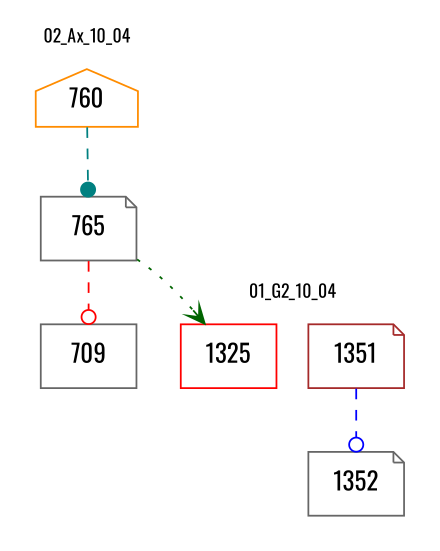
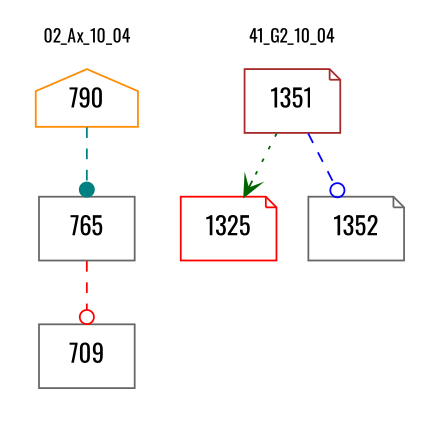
node "760": label "760" -> "790"
node "765": shape note -> box
edge "765" -> "1325": now "1351" -> "1325"
cluster "01_G2_10_04": label "01_G2_10_04" -> "41_G2_10_04"
node "1325": shape box -> note
